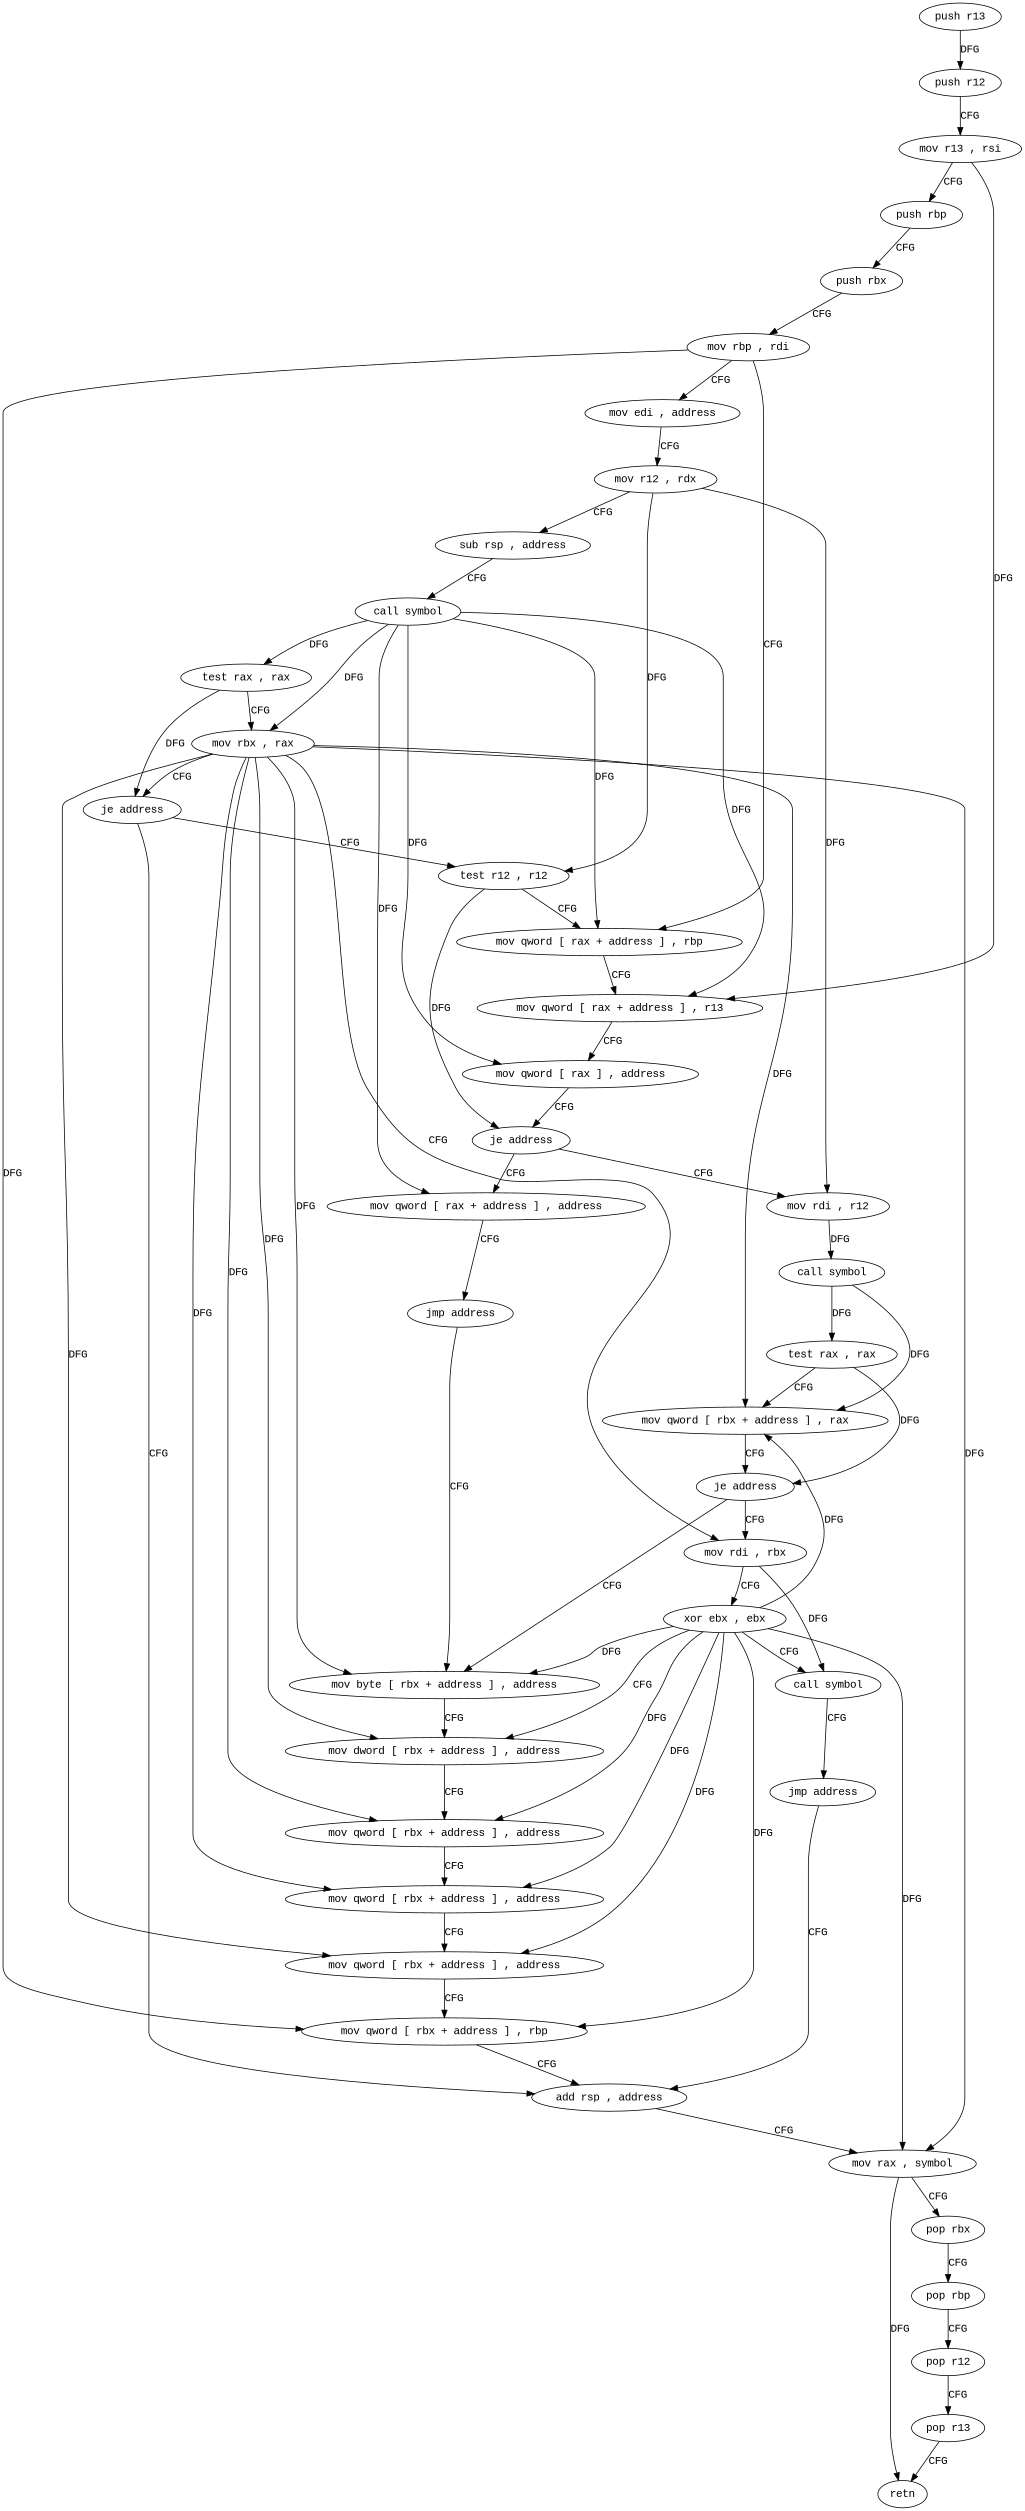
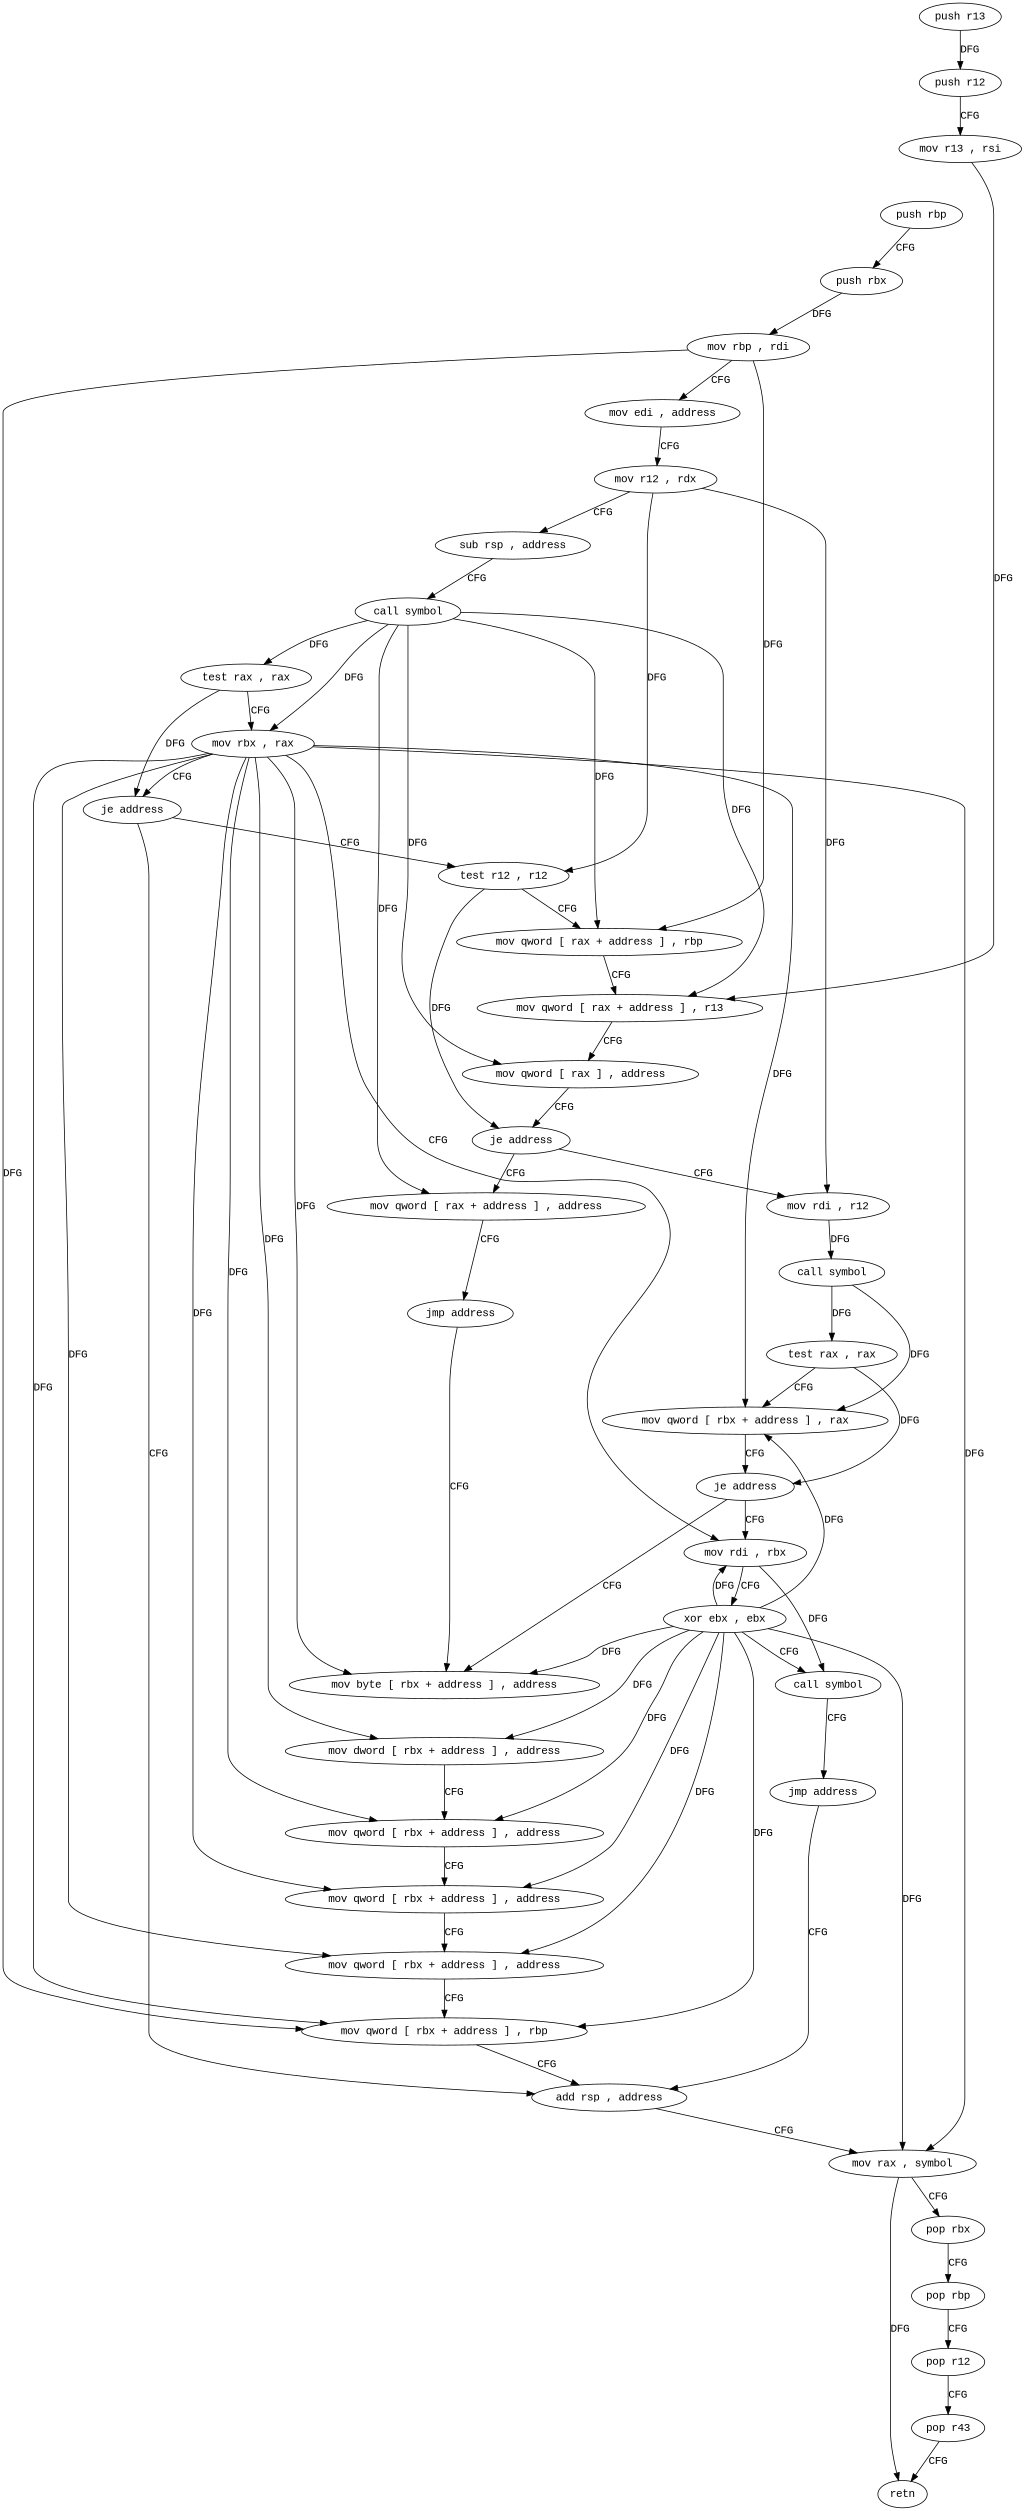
edge "mov r13 , rsi" -> "push rbp": removed, label "CFG"
edge "push rbx" -> "mov rbp , rdi": label "CFG" -> "DFG"
edge "mov rbp , rdi" -> "mov qword [ rax + address ] , rbp": label "CFG" -> "DFG"
edge "mov rbx , rax" -> "mov qword [ rbx + address ] , rbp": added, label "DFG"
edge "xor ebx , ebx" -> "mov rdi , rbx": added, label "DFG"
edge "xor ebx , ebx" -> "mov dword [ rbx + address ] , address": label "CFG" -> "DFG"
edge "mov byte [ rbx + address ] , address" -> "mov dword [ rbx + address ] , address": removed, label "CFG"
node "pop r13": label "pop r13" -> "pop r43"
